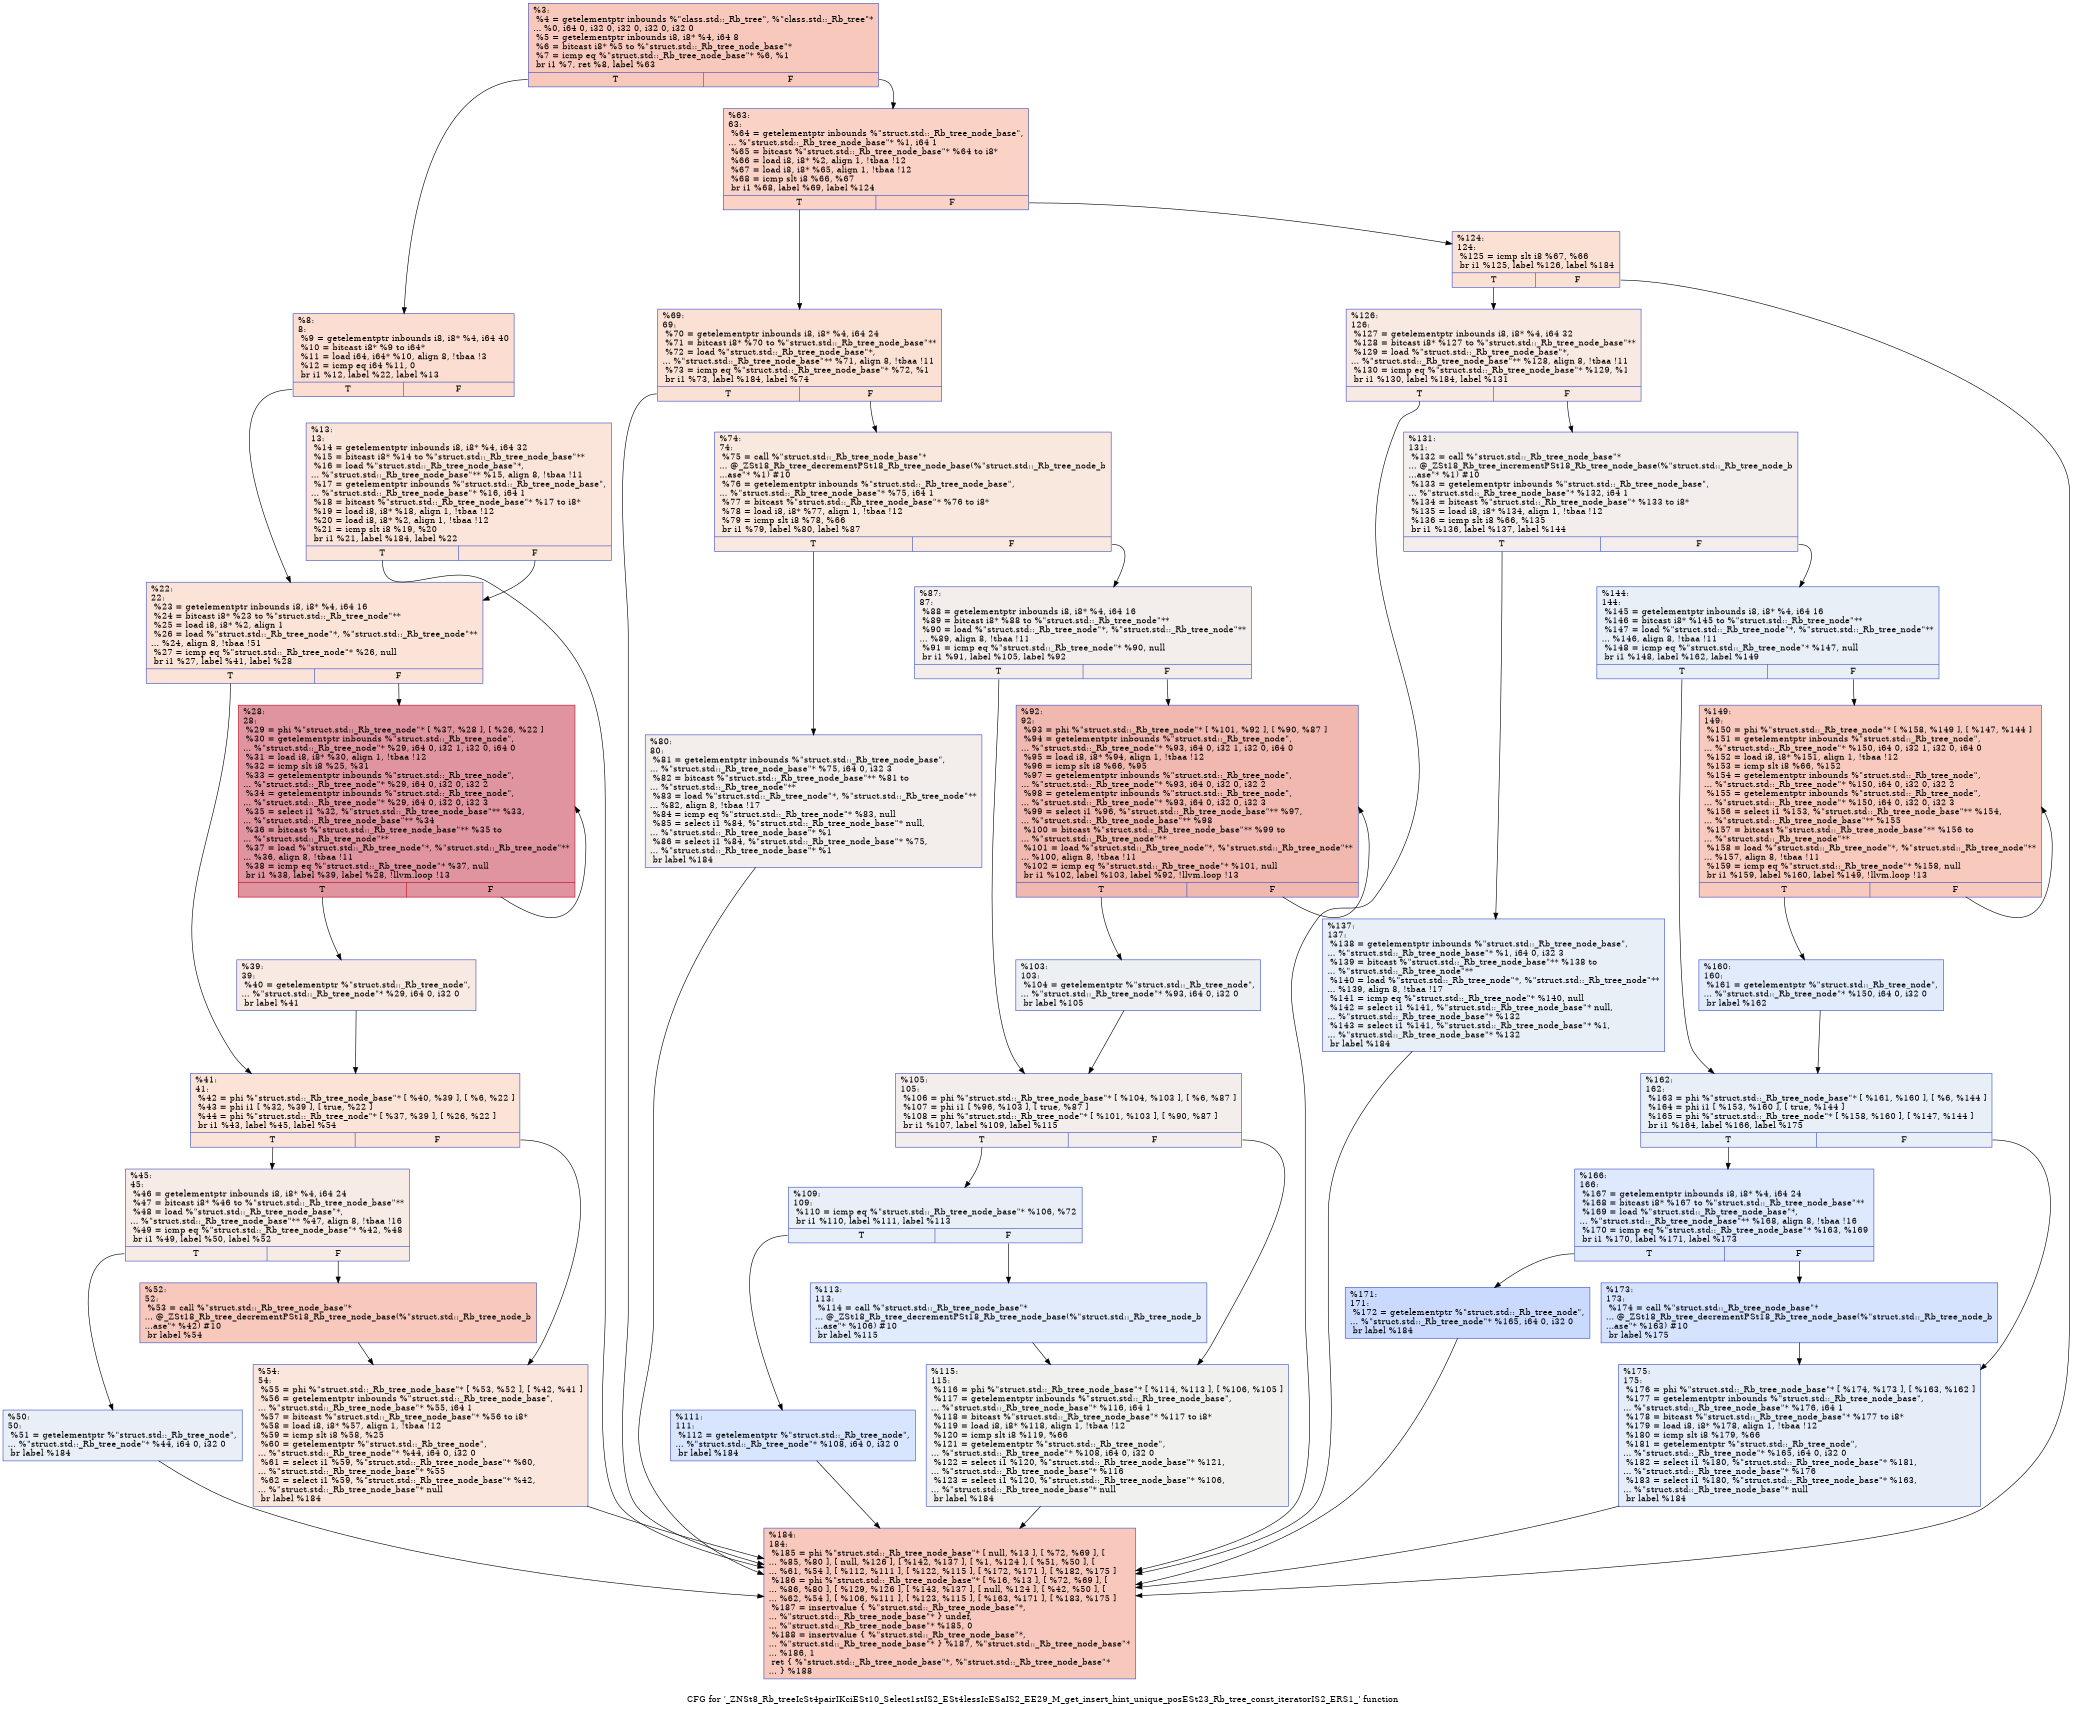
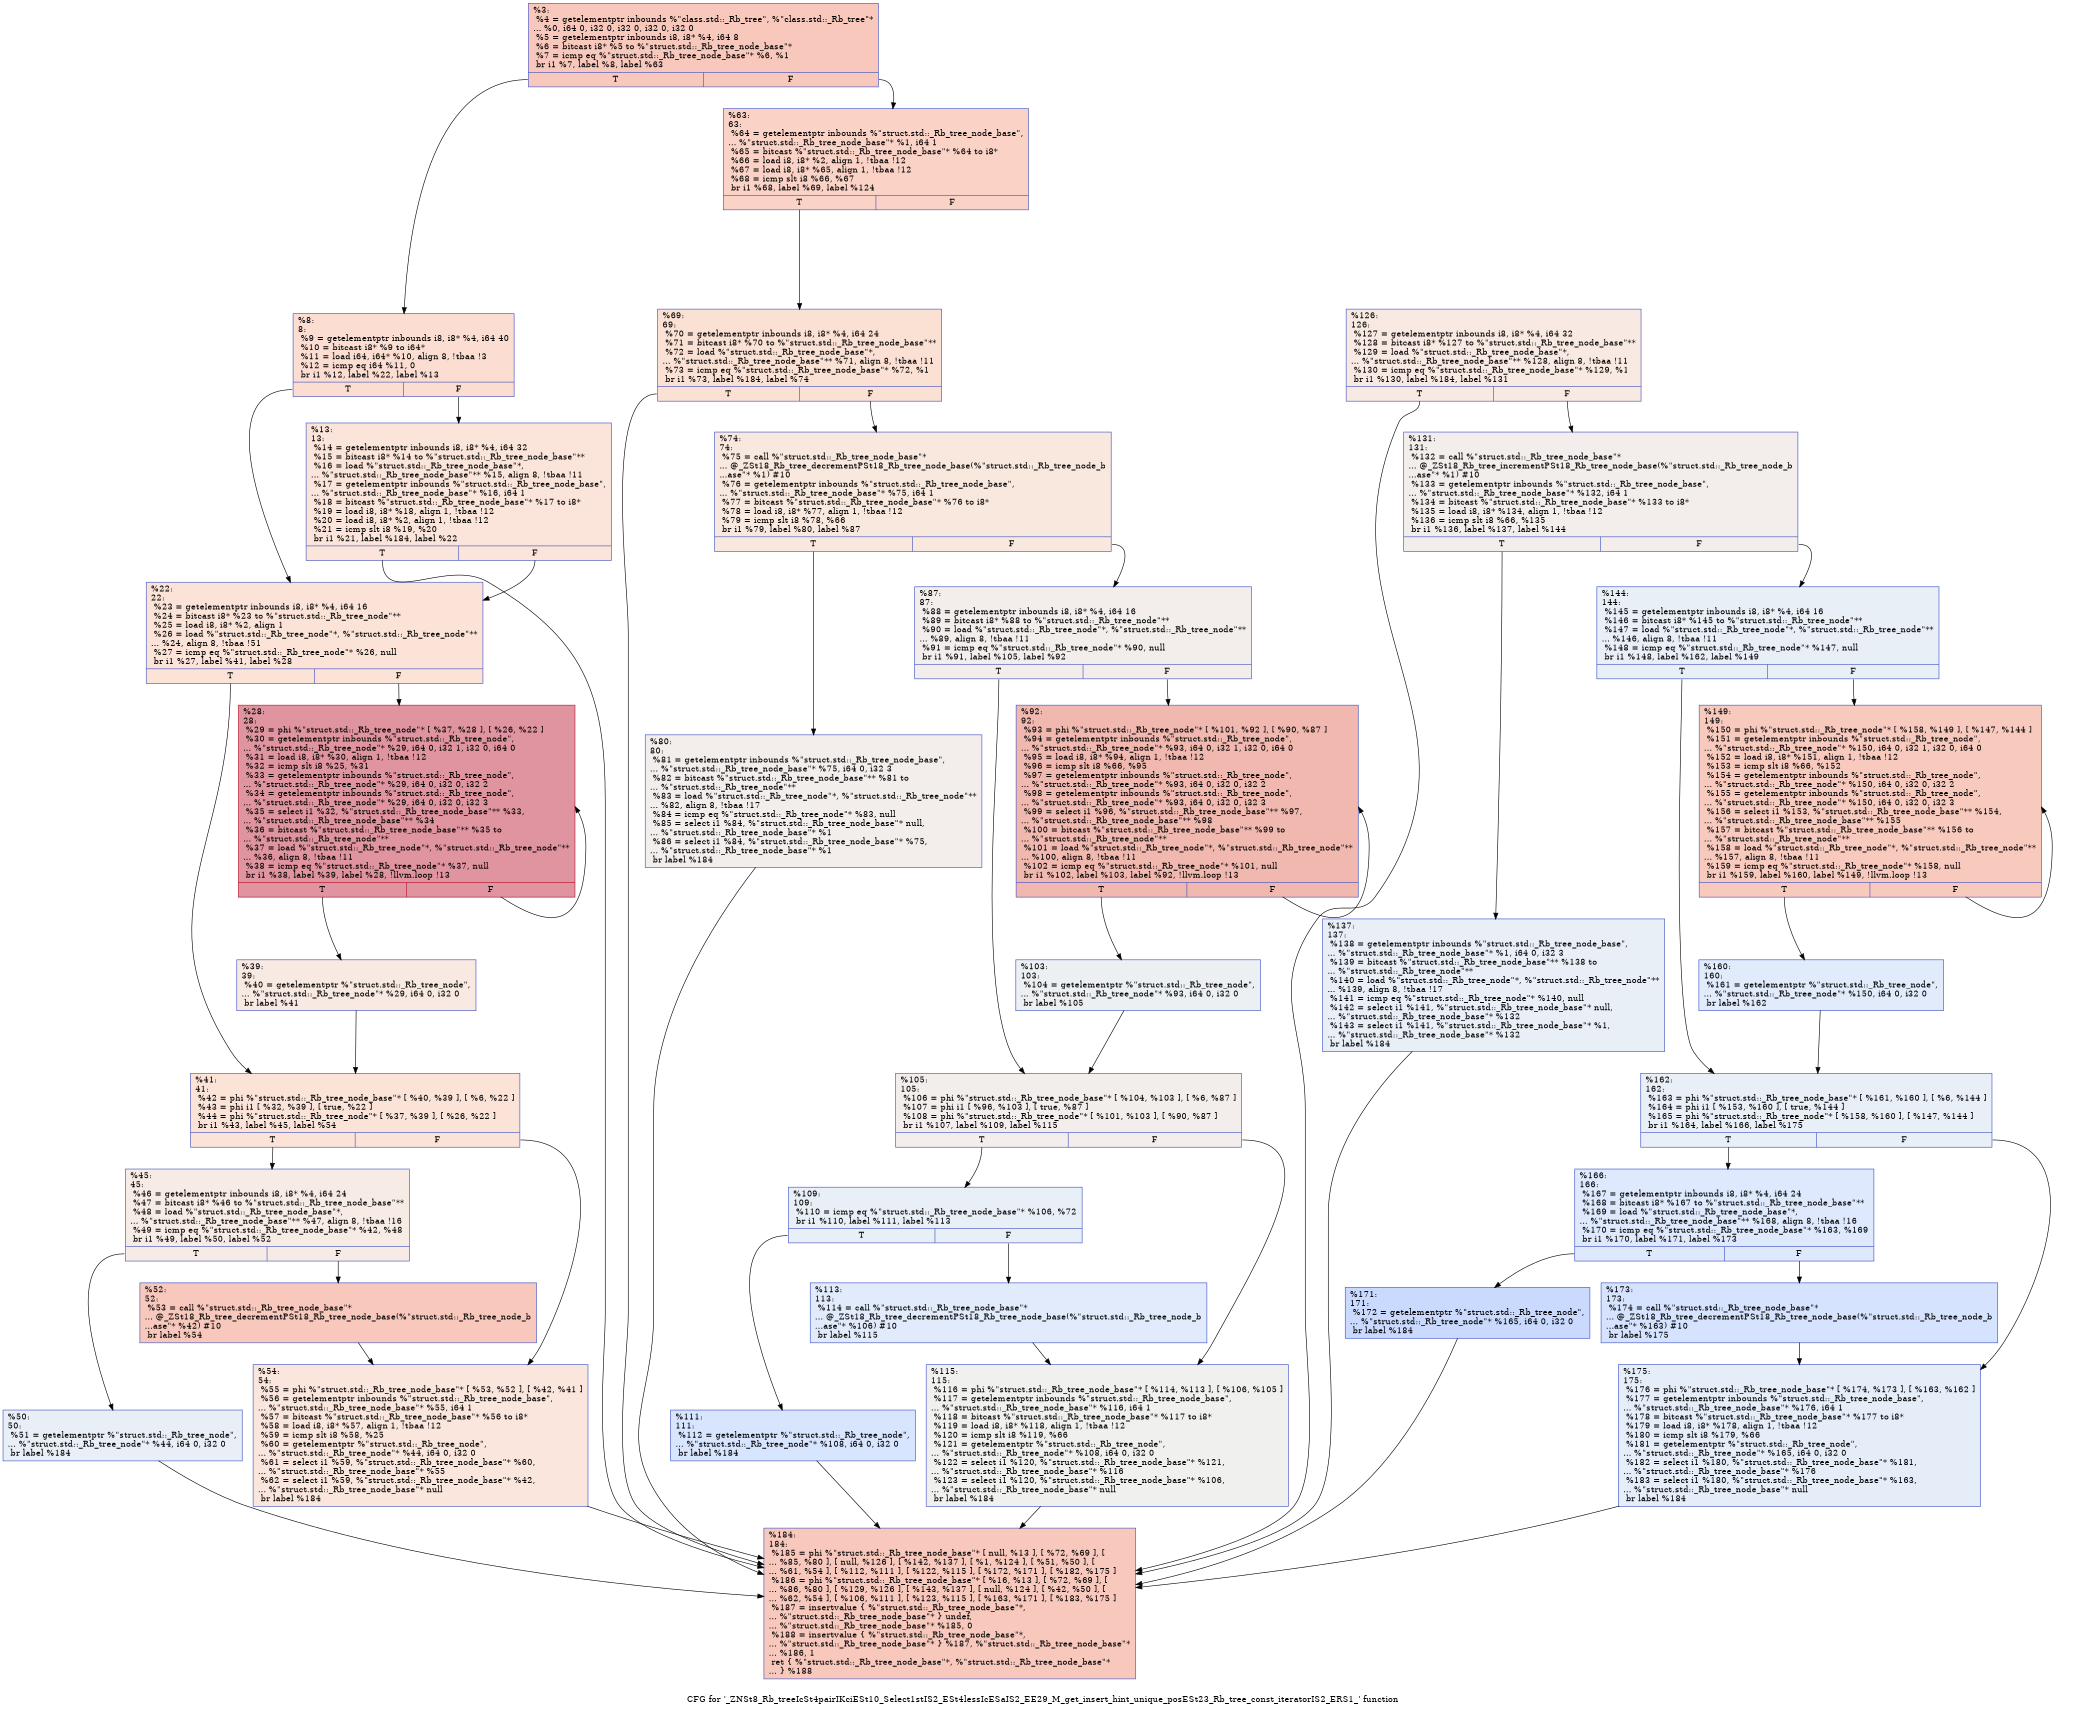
node "%3:": text "br i1 %7, ret %8, label %63" -> "br i1 %7, label %8, label %63"
node "%124:": removed
edge "%8:" -> "%13:": added
